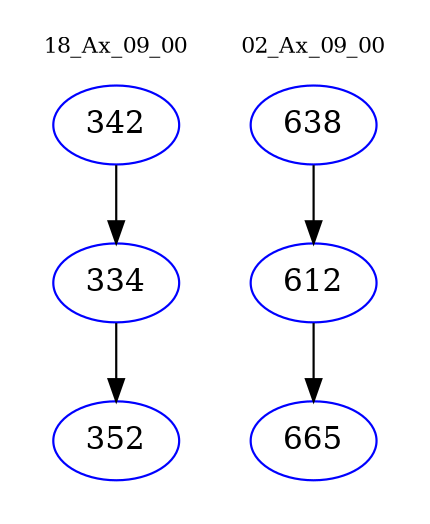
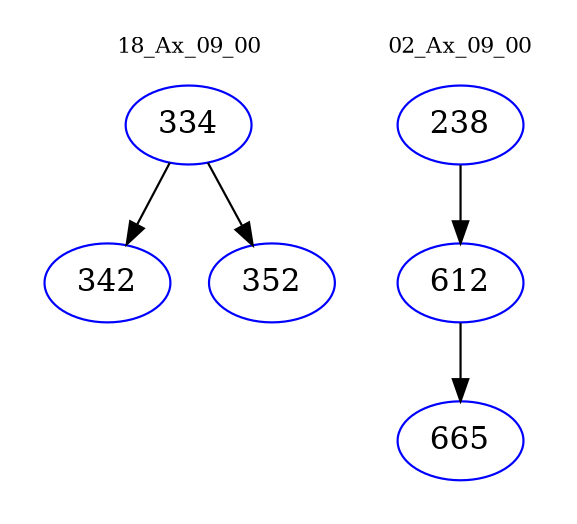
node "638": label "638" -> "238"
edge "342" -> "334": reversed
